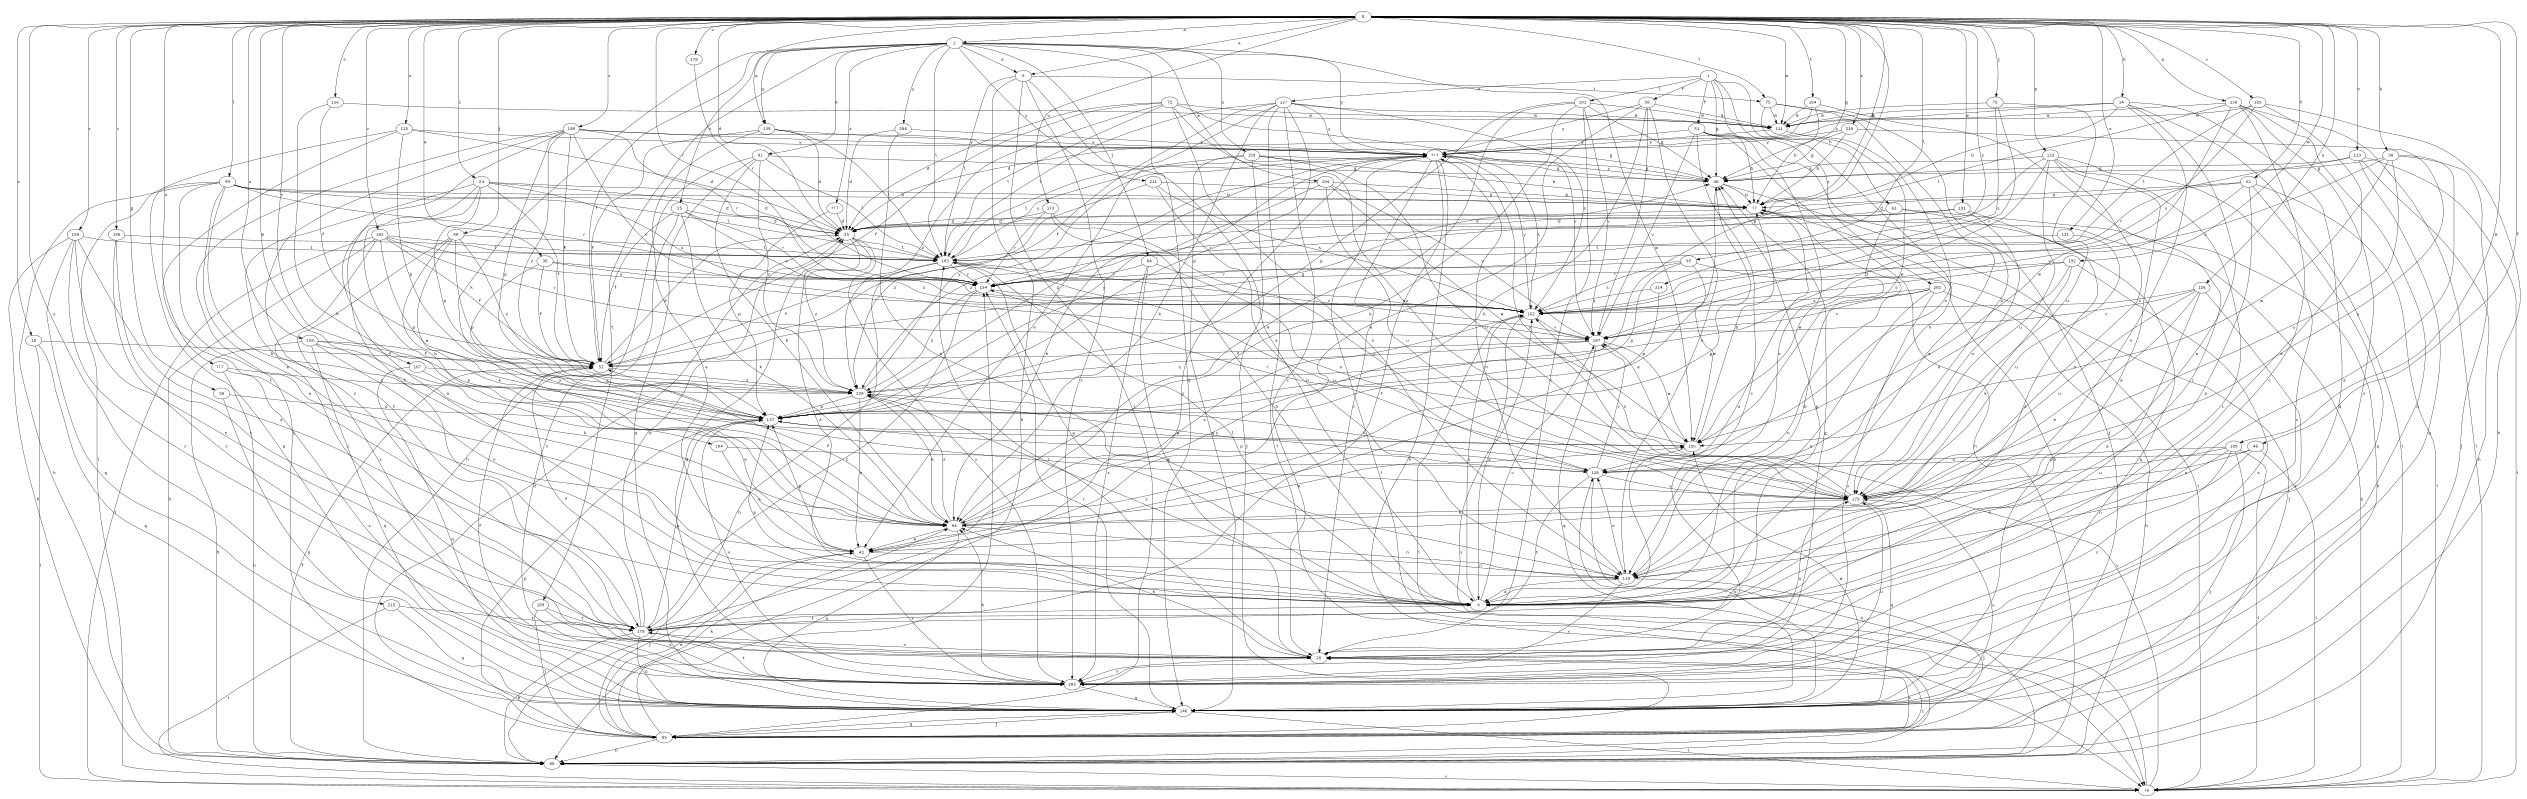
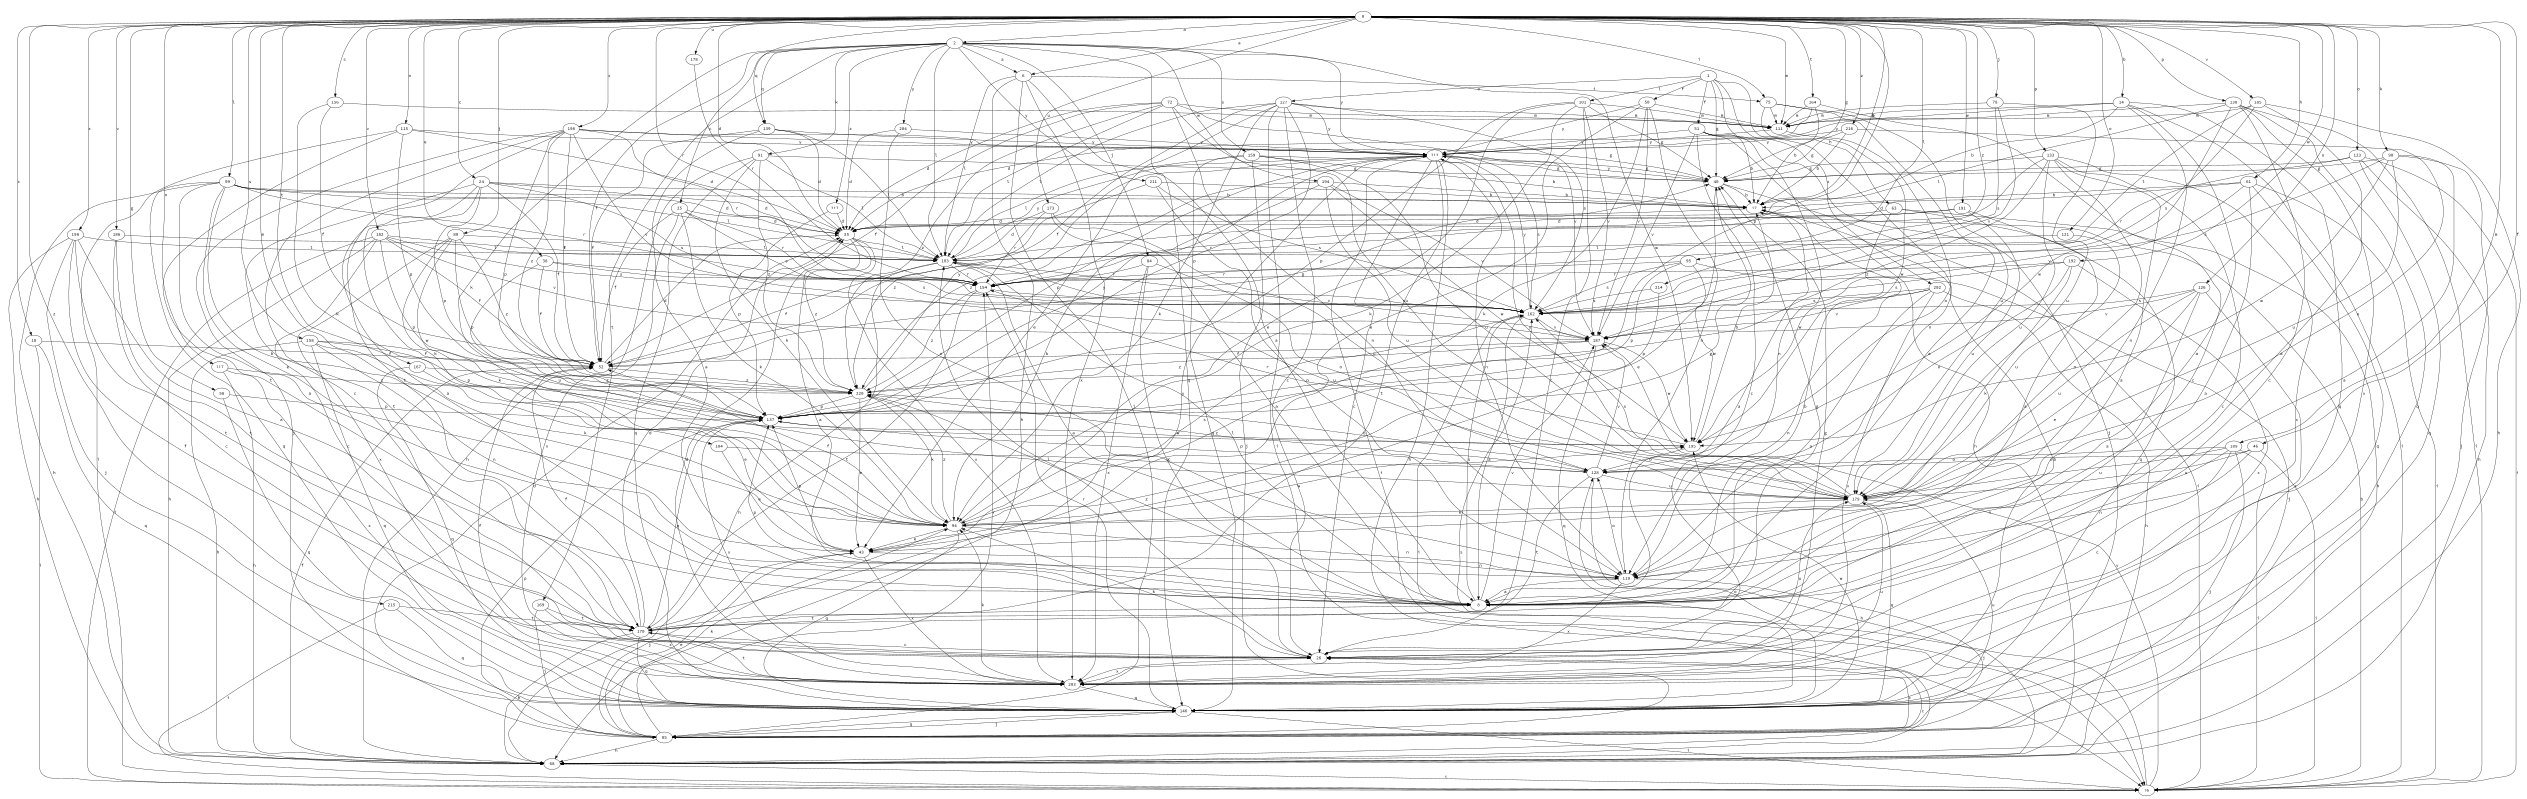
edge "173" -> "35": now "173" -> "103"
edge "196" -> "26": label "c" -> "f"
edge "196" -> "146": label "q" -> "j"
